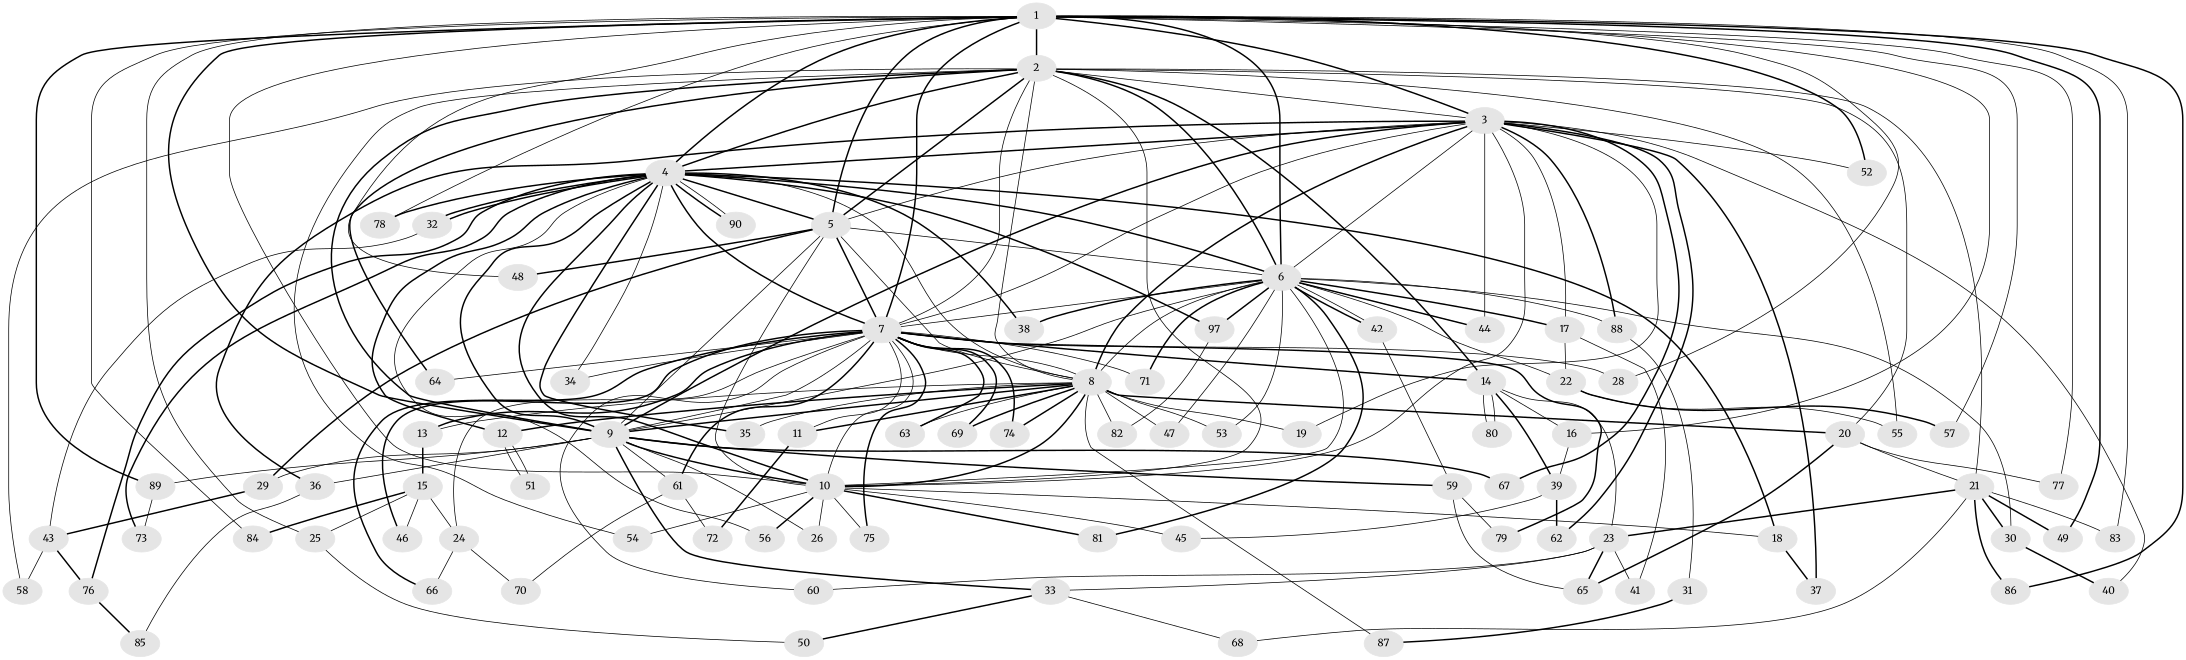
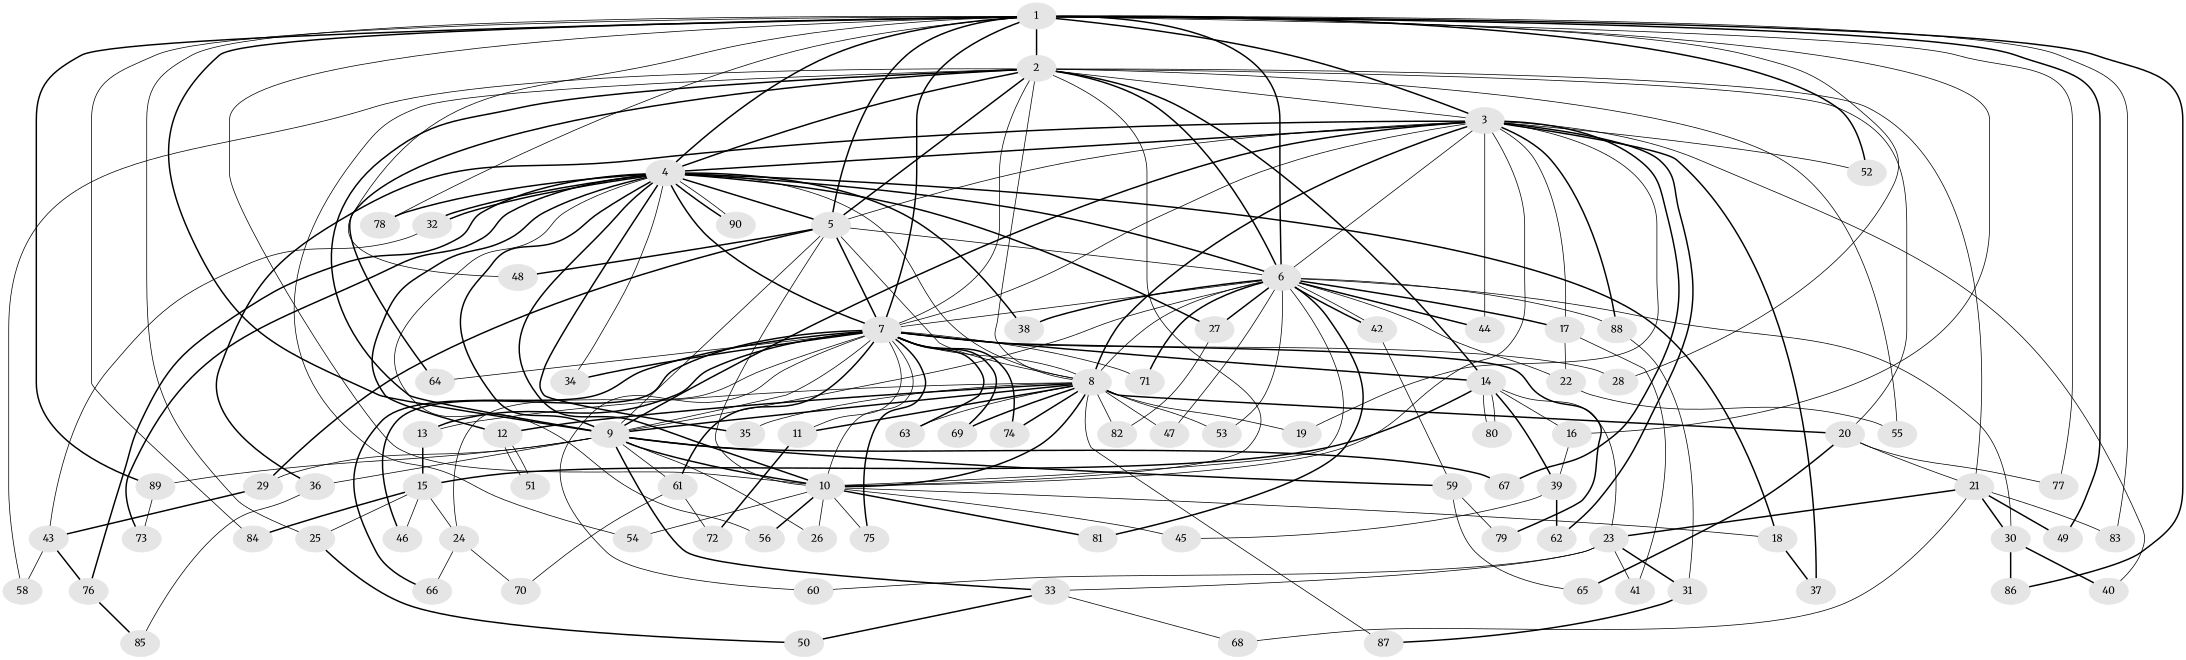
node "97": label "97" -> "27"
edge "7" -- "34": style solid -> bold
node "57": removed
edge "14" -- "15": added
edge "21" -- "86": now "30" -- "86"
edge "23" -- "65": now "23" -- "31"
edge "25" -- "50": style solid -> bold
